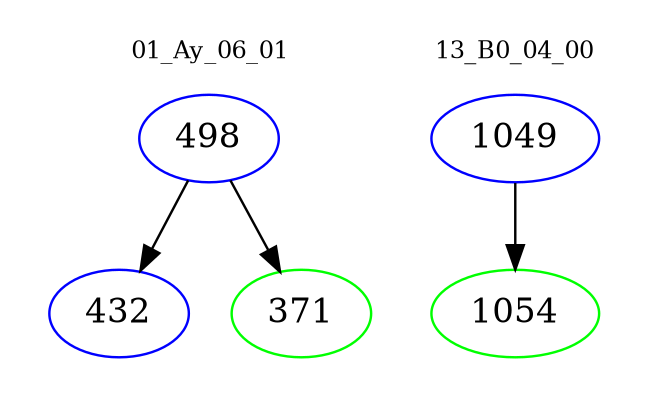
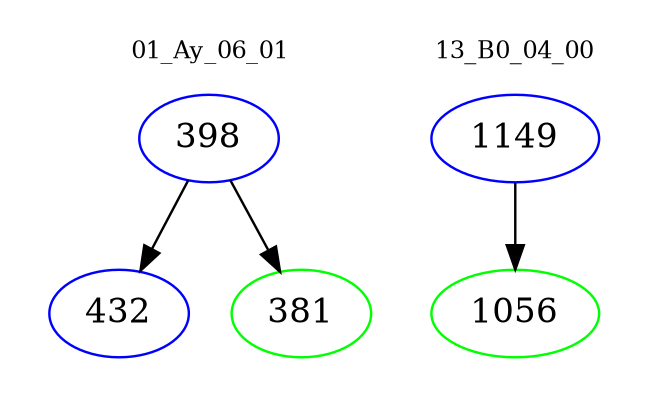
node "498": label "498" -> "398"
node "1049": label "1049" -> "1149"
node "371": label "371" -> "381"
node "1054": label "1054" -> "1056"
